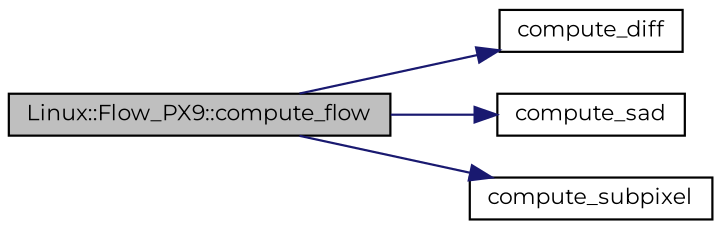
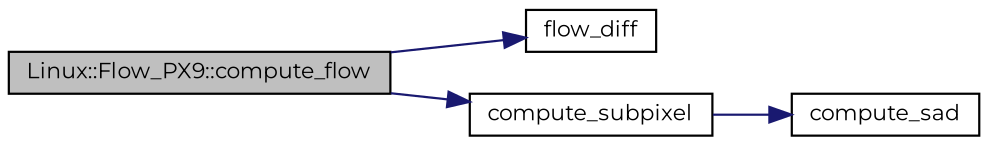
node "compute_diff": label "compute_diff" -> "flow_diff"
edge "Linux::Flow_PX9::compute_flow" -> "compute_sad": now "compute_subpixel" -> "compute_sad"
